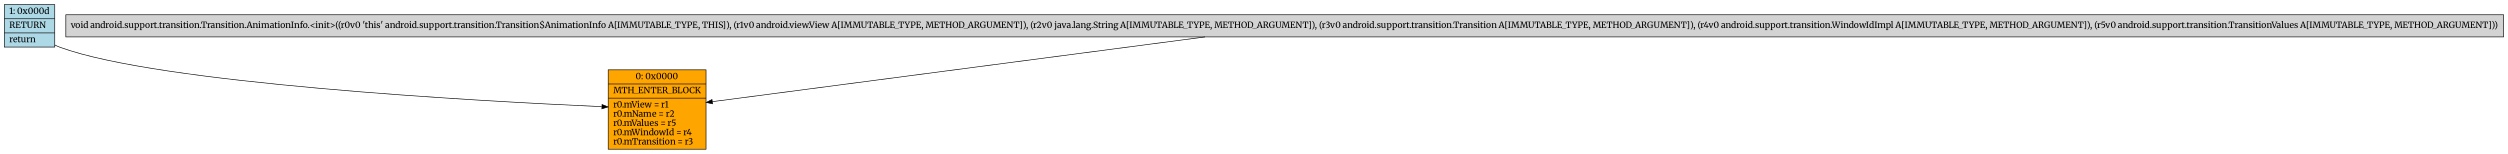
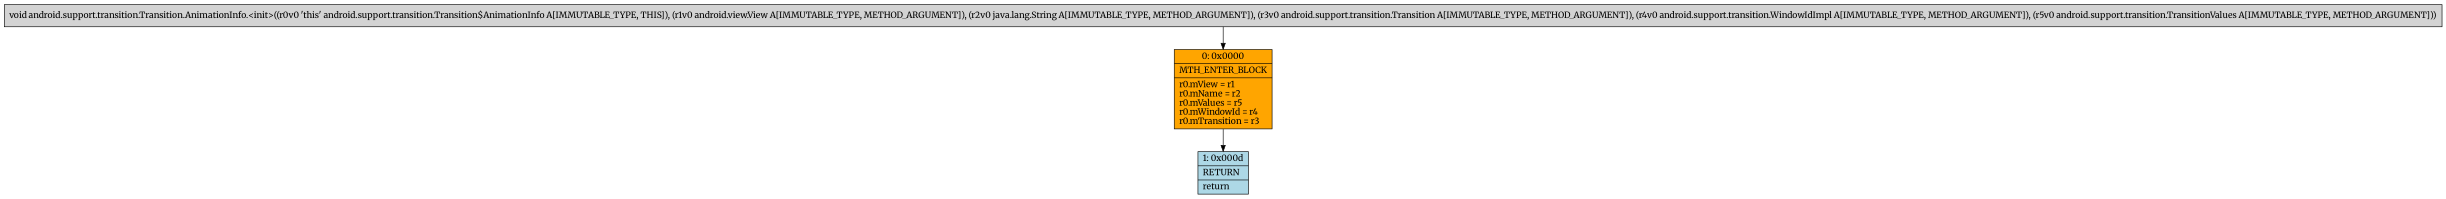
edge "1: 0x000d" -> "0: 0x0000": reversed
